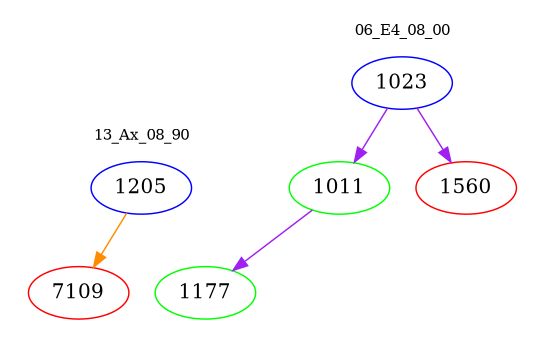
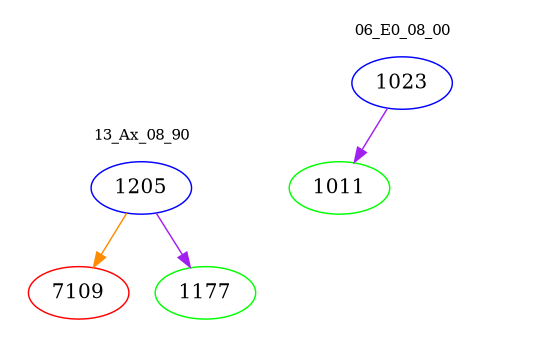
cluster "06_E4_08_00": label "06_E4_08_00" -> "06_E0_08_00"
node "1560": removed
edge "1011" -> "1177": now "1205" -> "1177"
